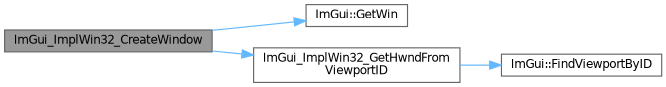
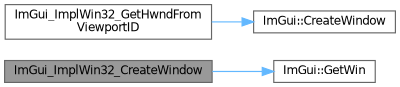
edge "ImGui_ImplWin32_CreateWindow" -> "ImGui_ImplWin32_GetHwndFrom ViewportID": removed
node "ImGui::FindViewportByID": label "ImGui::FindViewportByID" -> "ImGui::CreateWindow"
